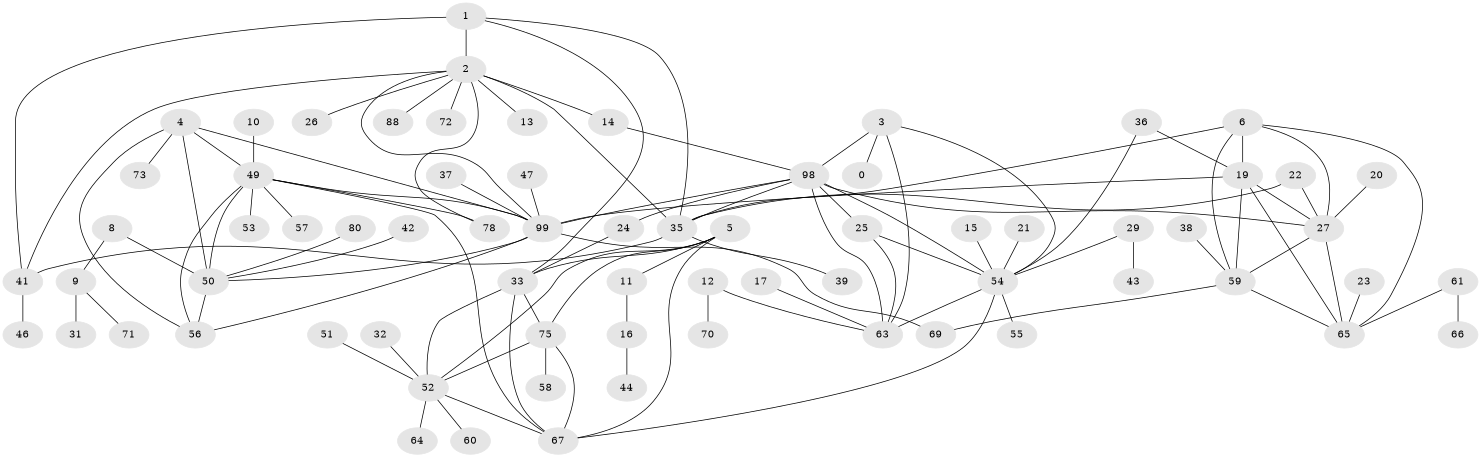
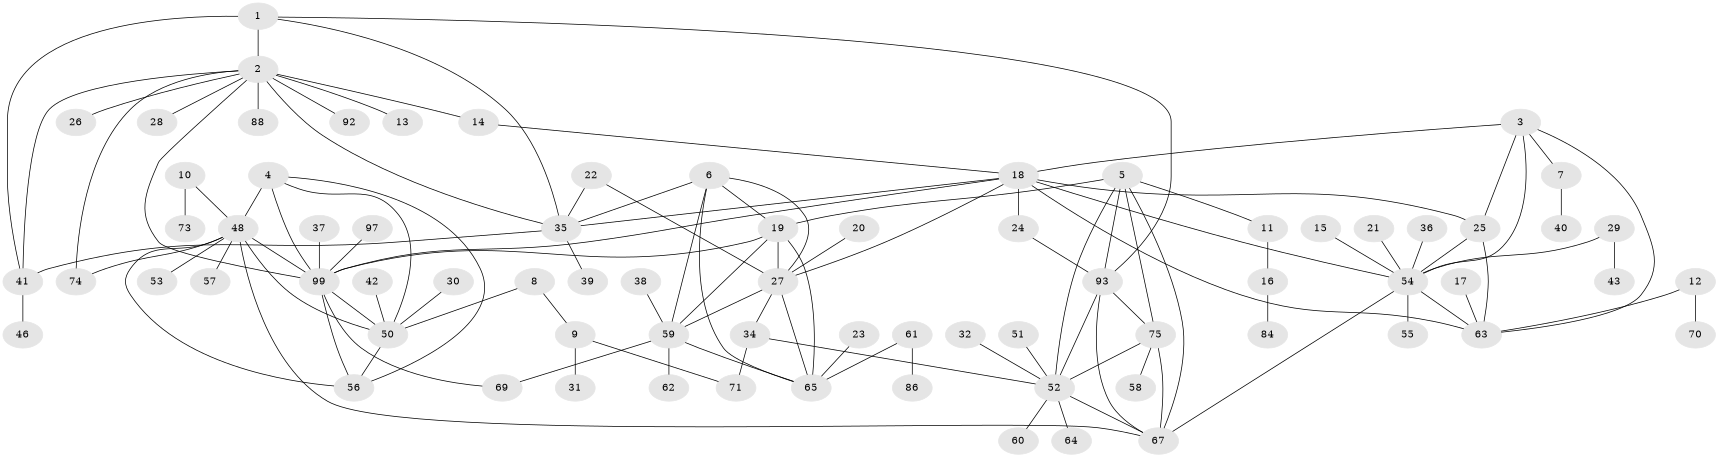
node "28": added
node "72": label "72" -> "92"
edge "4" -- "73": now "10" -- "73"
edge "36" -- "19": now "5" -- "19"
edge "3" -- "25": added
node "49": label "49" -> "48"
node "47": label "47" -> "97"
node "98": label "98" -> "18"
node "0": label "0" -> "7"
node "80": label "80" -> "30"
node "78": label "78" -> "74"
node "40": added
node "33": label "33" -> "93"
node "34": added
node "66": label "66" -> "86"
node "44": label "44" -> "84"
node "62": added
